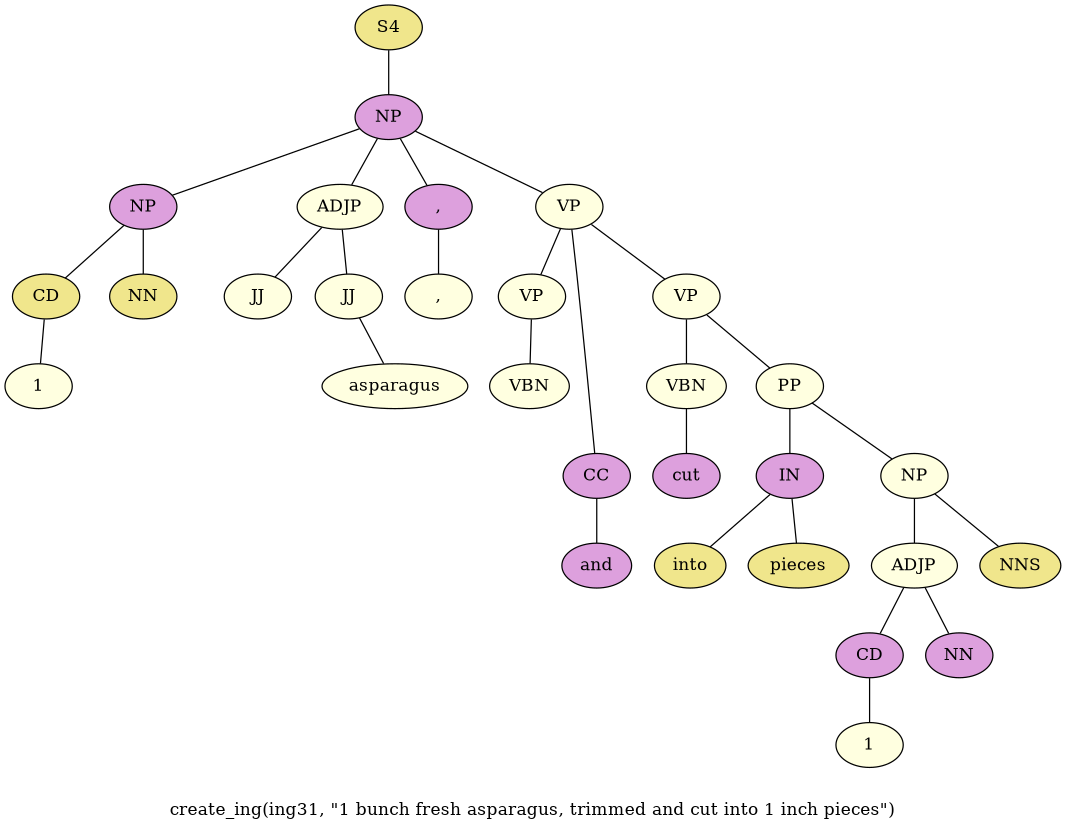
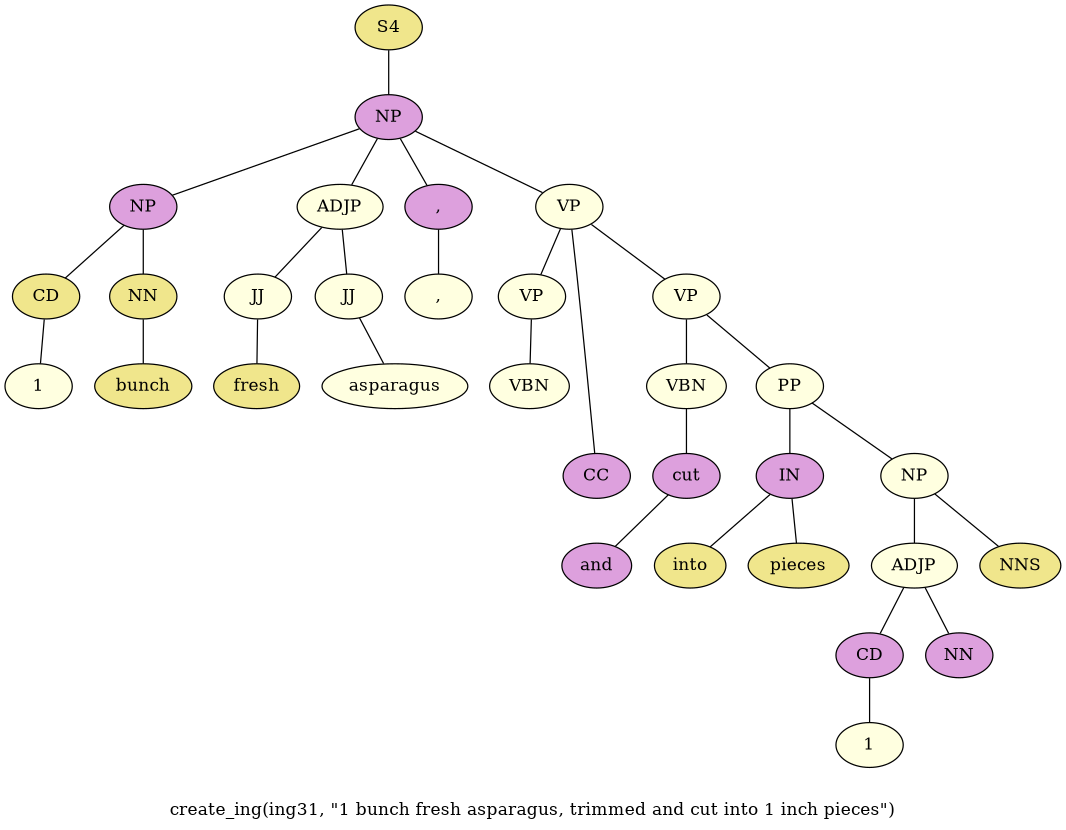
node "bunch": added
node "fresh": added
edge "CC" -- "and": now "cut" -- "and"
